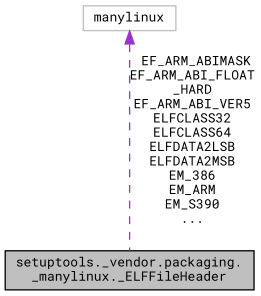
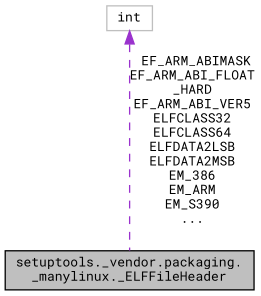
node "manylinux": label "manylinux" -> "int"
